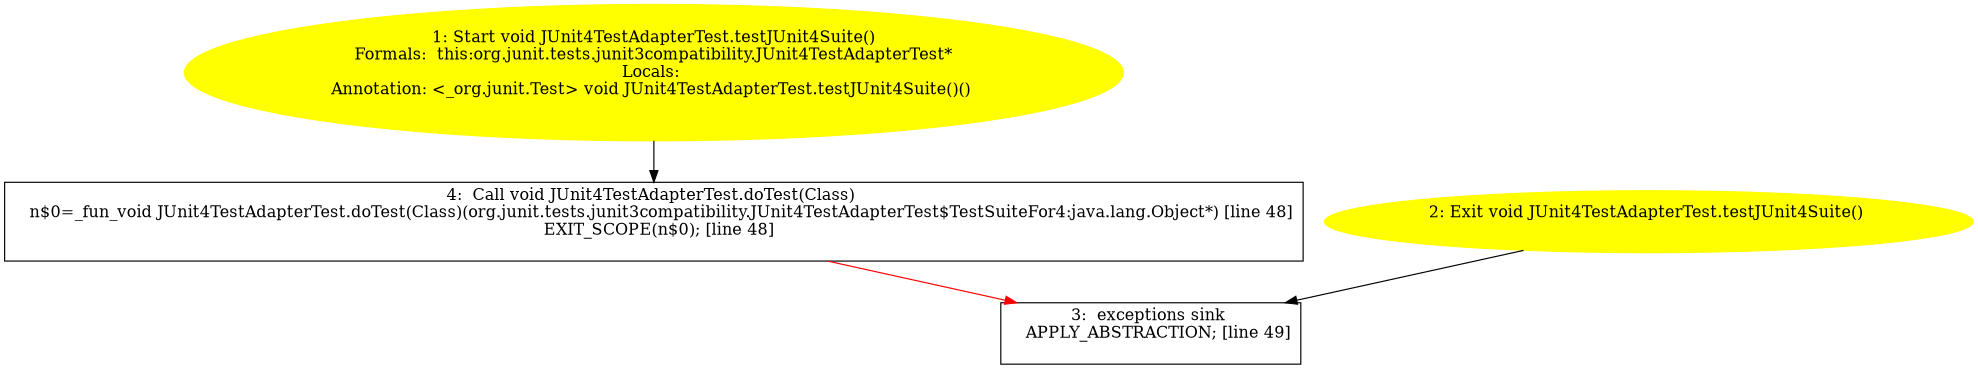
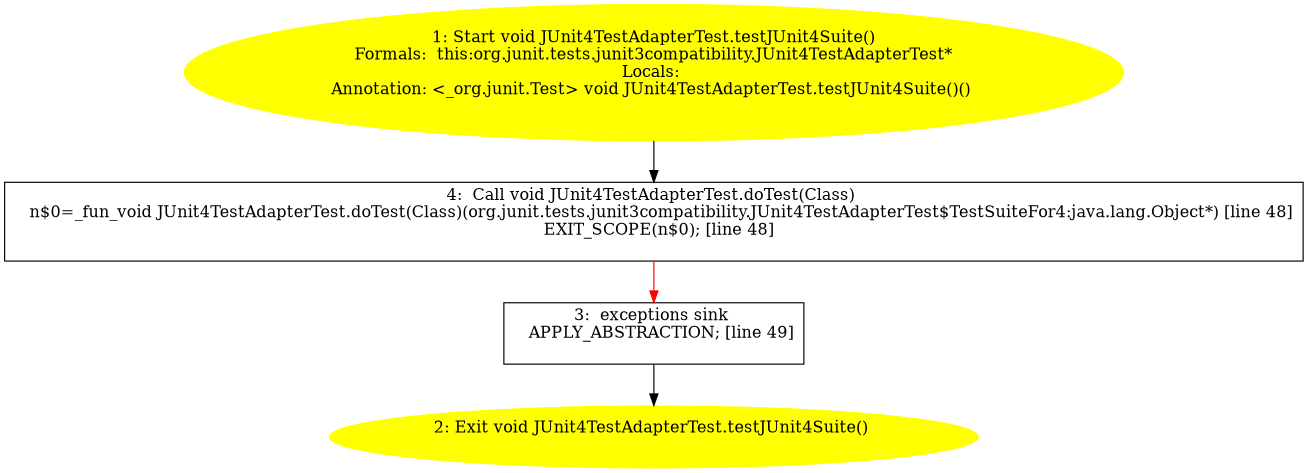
edge "2: Exit void JUnit4TestAdapterTest.testJUnit4Suite()" -> "3:  exceptions sink APPLY_ABSTRACTION; [line 49]": reversed
